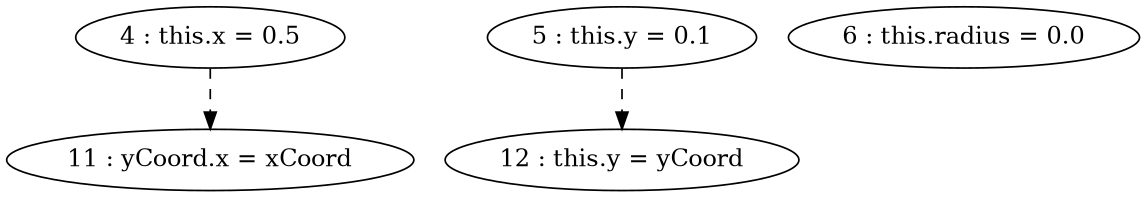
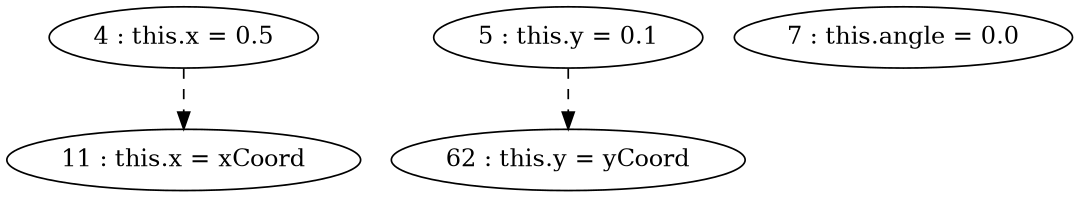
node "7 : this.angle = 0.0": added
node "6 : this.radius = 0.0": removed
node "11 : yCoord.x = xCoord": label "11 : yCoord.x = xCoord" -> "11 : this.x = xCoord"
node "12 : this.y = yCoord": label "12 : this.y = yCoord" -> "62 : this.y = yCoord"
